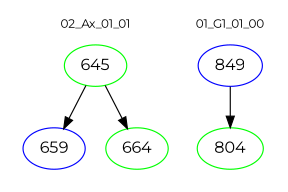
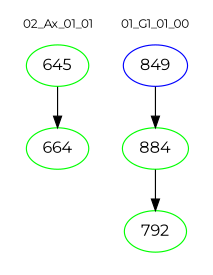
node "659": removed
node "804": label "804" -> "884"
node "792": added
